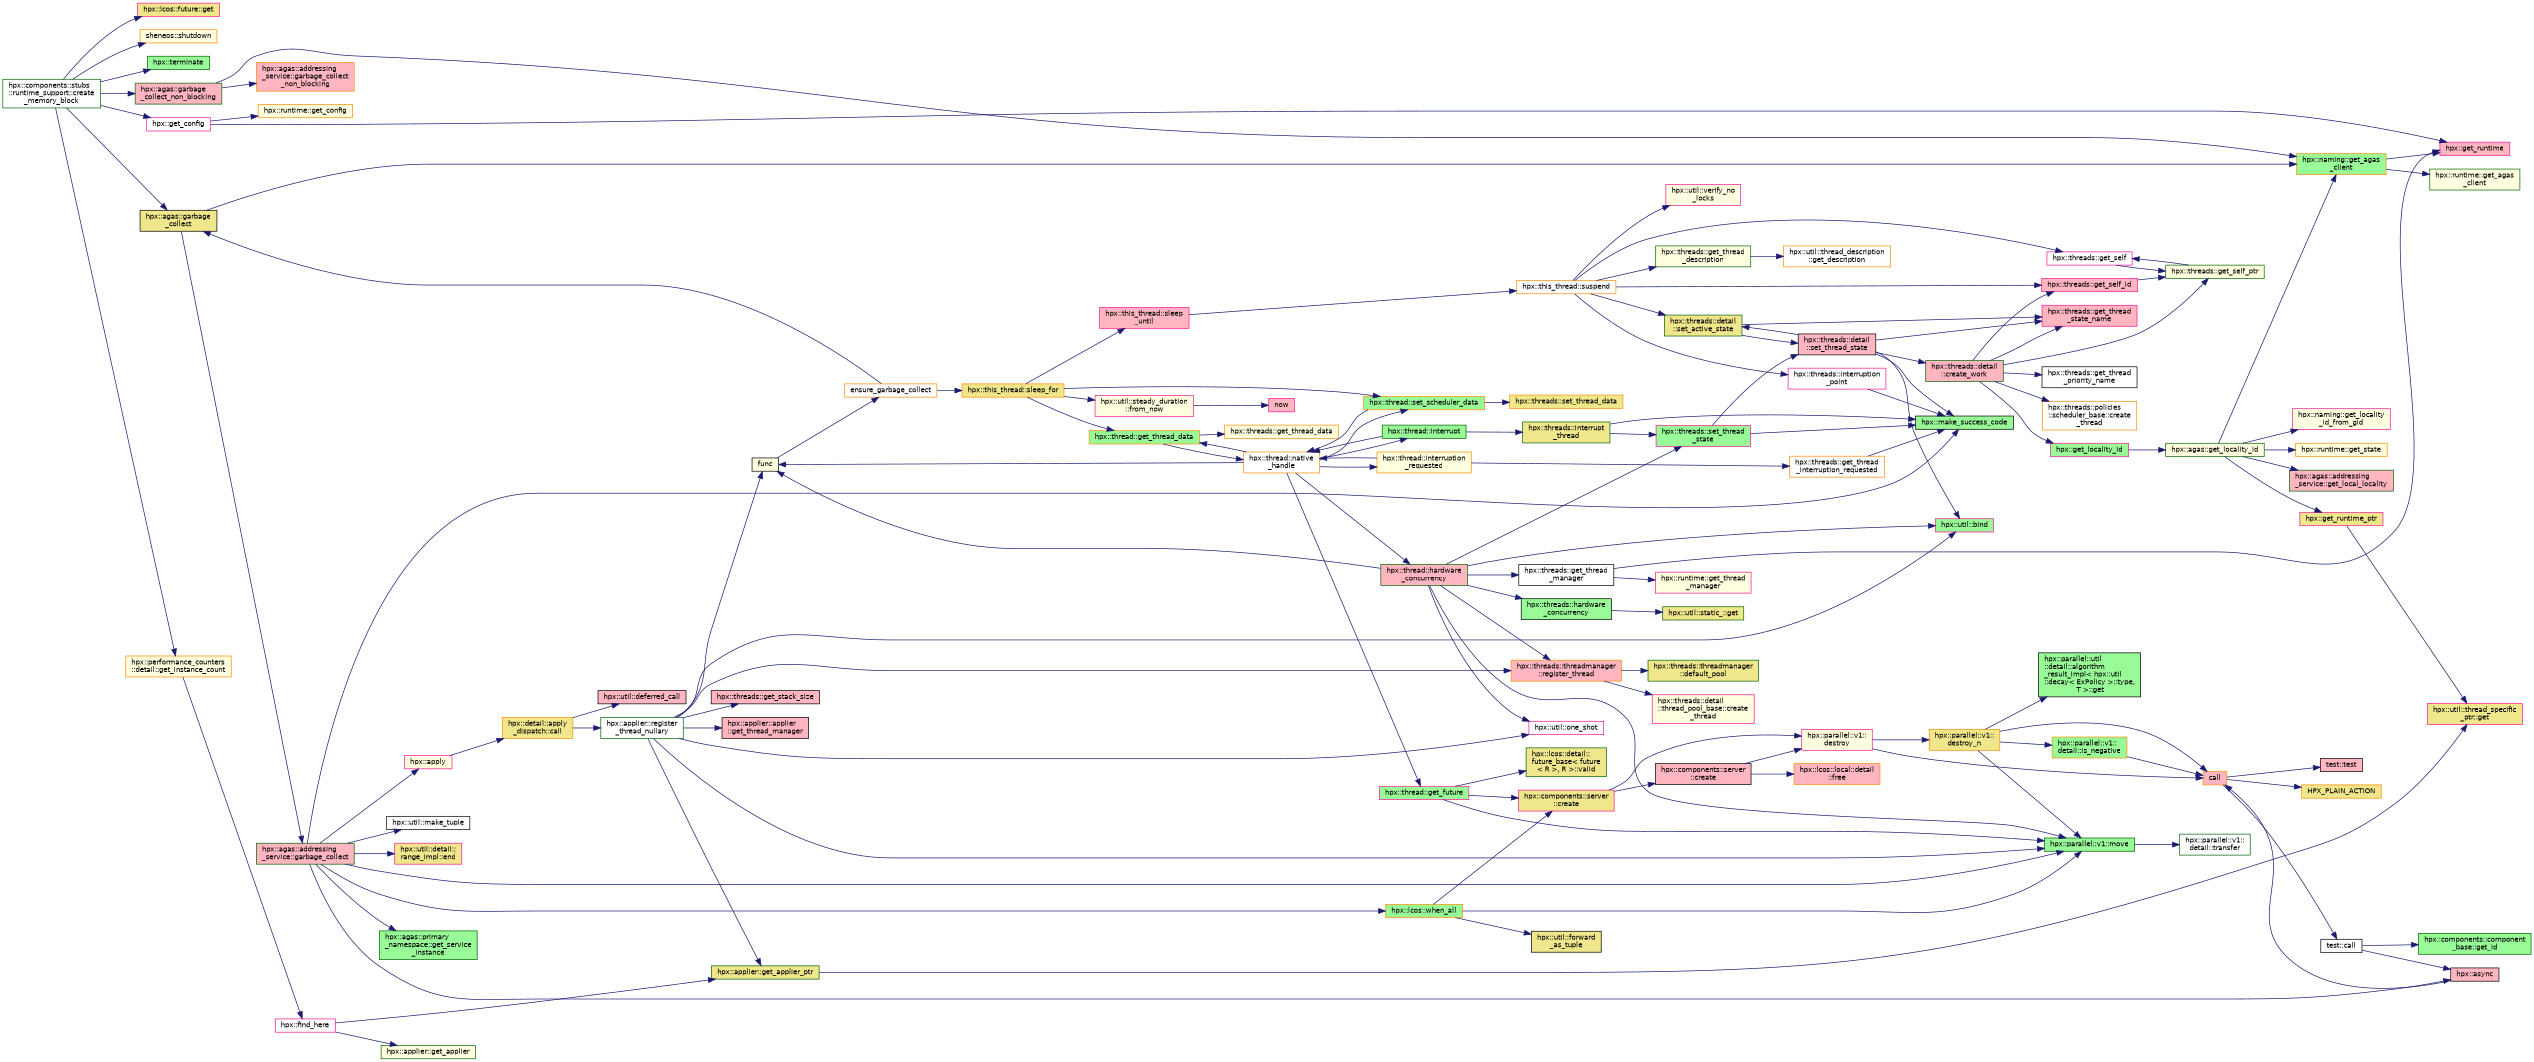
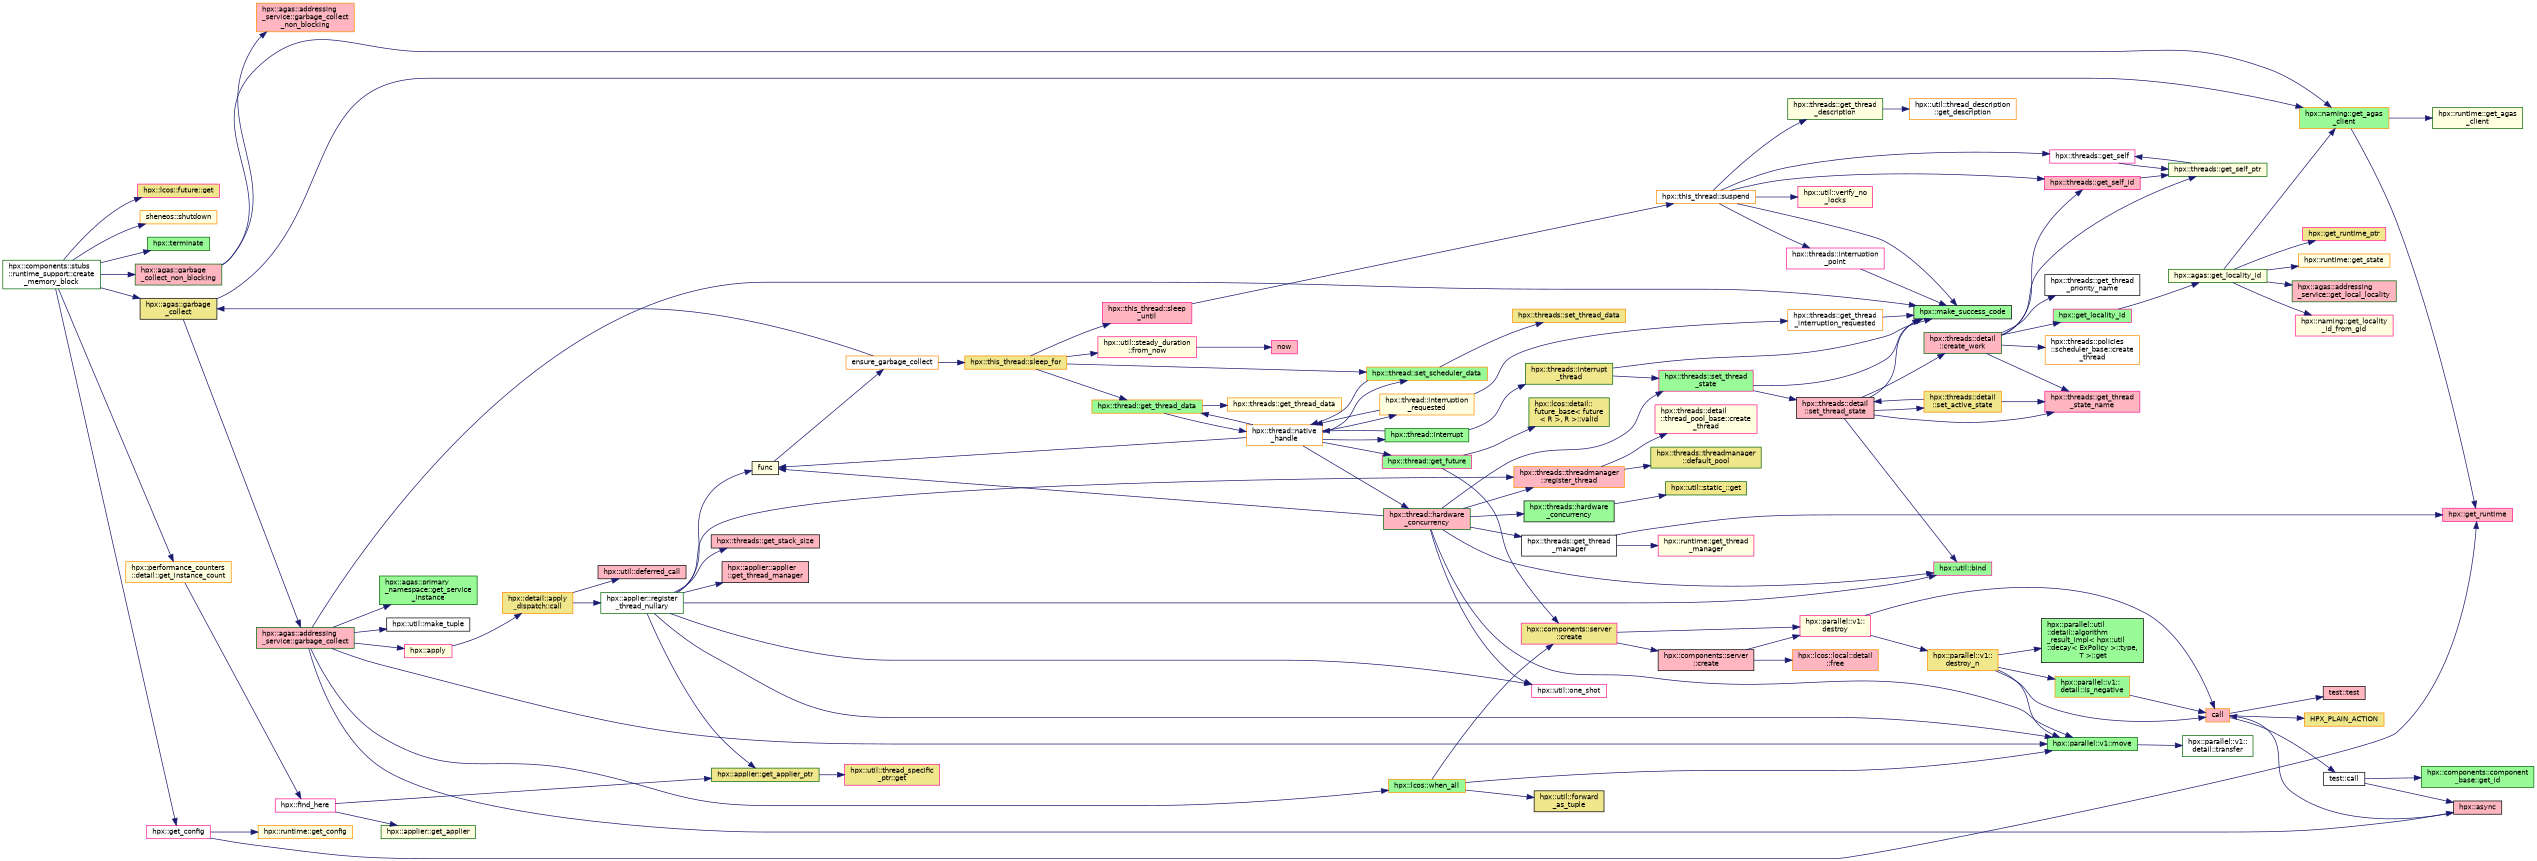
edge "hpx::this_thread::suspend" -> "hpx::threads::detail ::set_active_state": now "hpx::this_thread::suspend" -> "hpx::make_success_code"
node "hpx::threads::detail ::set_active_state": color darkgreen -> darkorange
edge "hpx::get_runtime_ptr" -> "hpx::util::thread_specific _ptr::get": removed
edge "hpx::thread::get_future" -> "hpx::parallel::v1::move": removed
node "hpx::util::detail:: range_impl::end": removed
